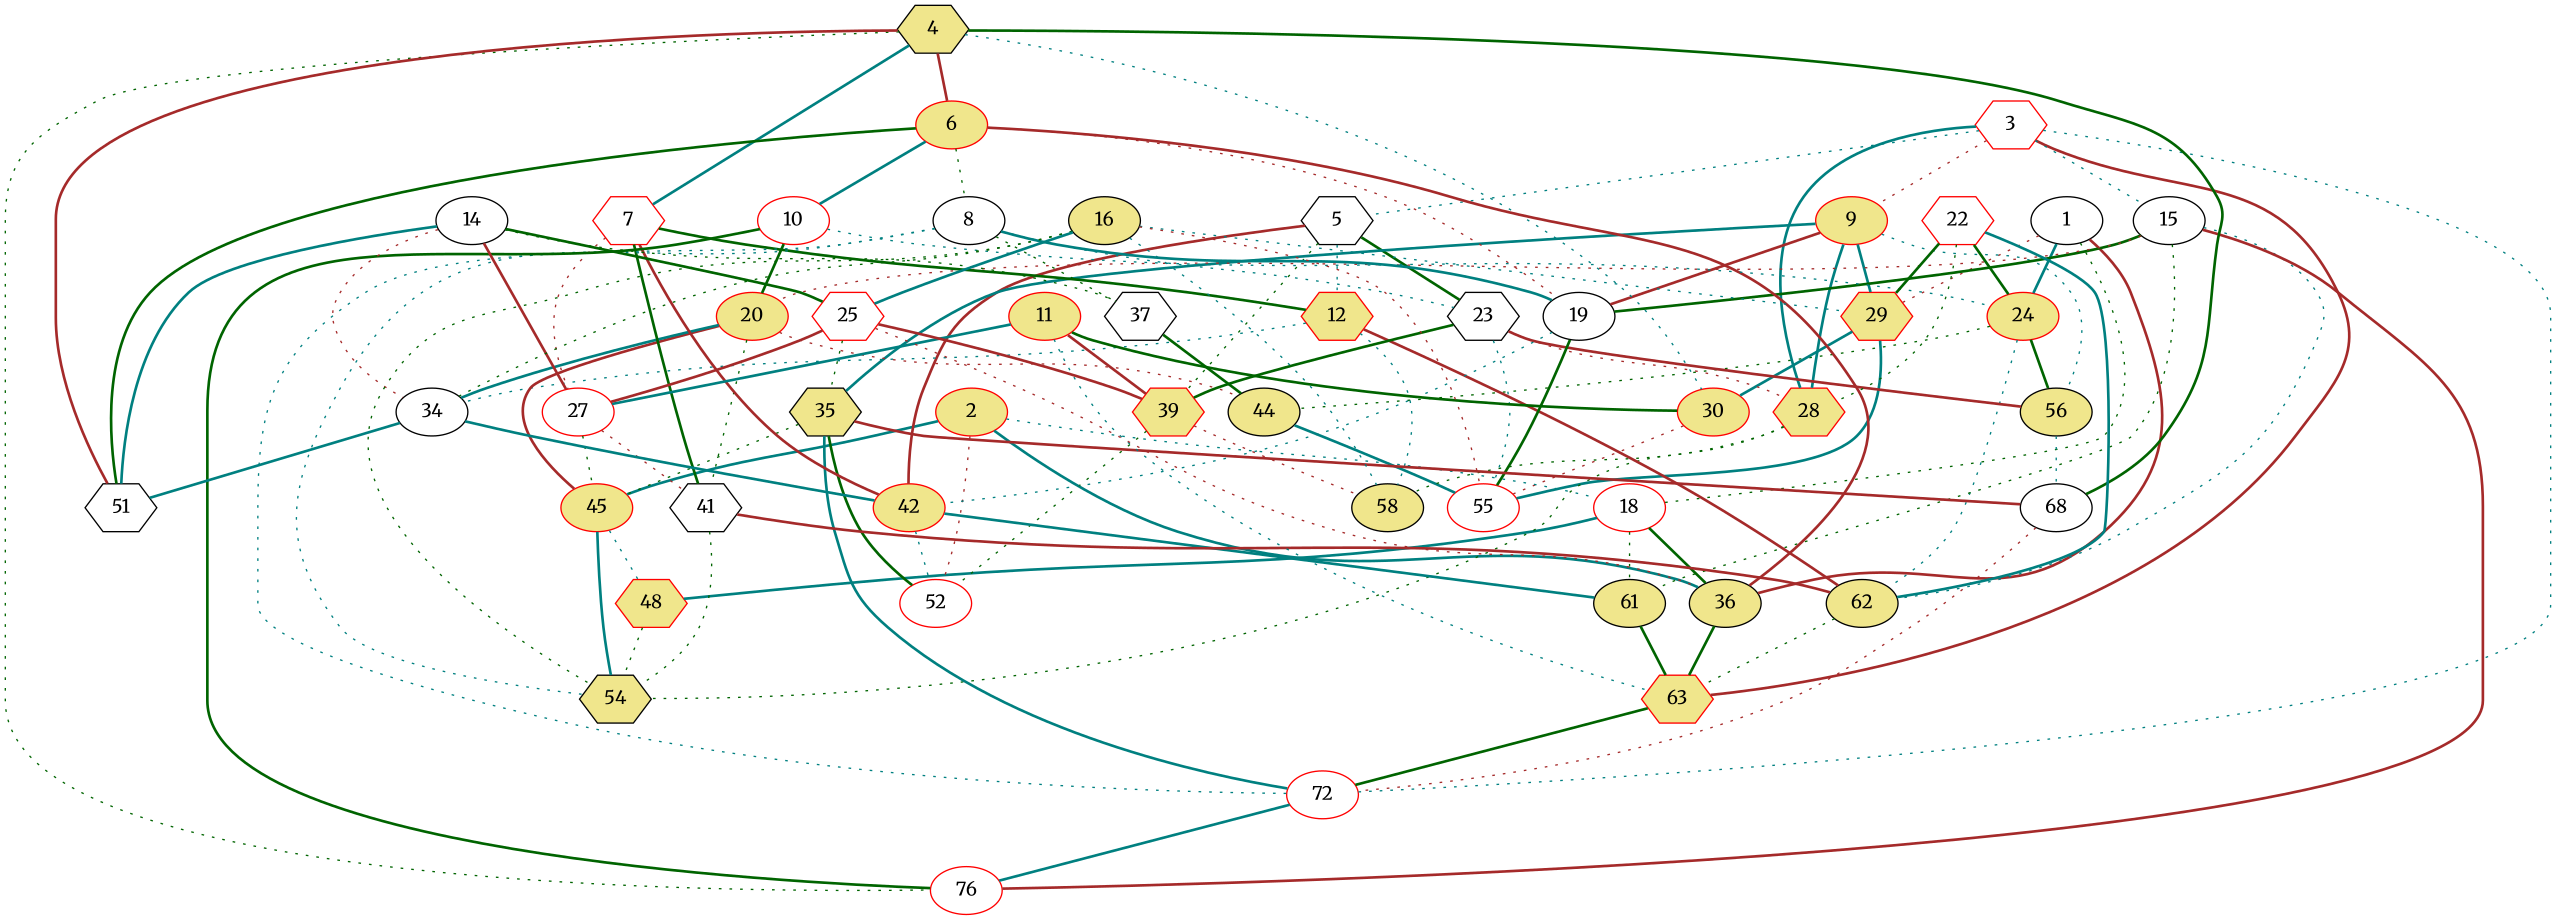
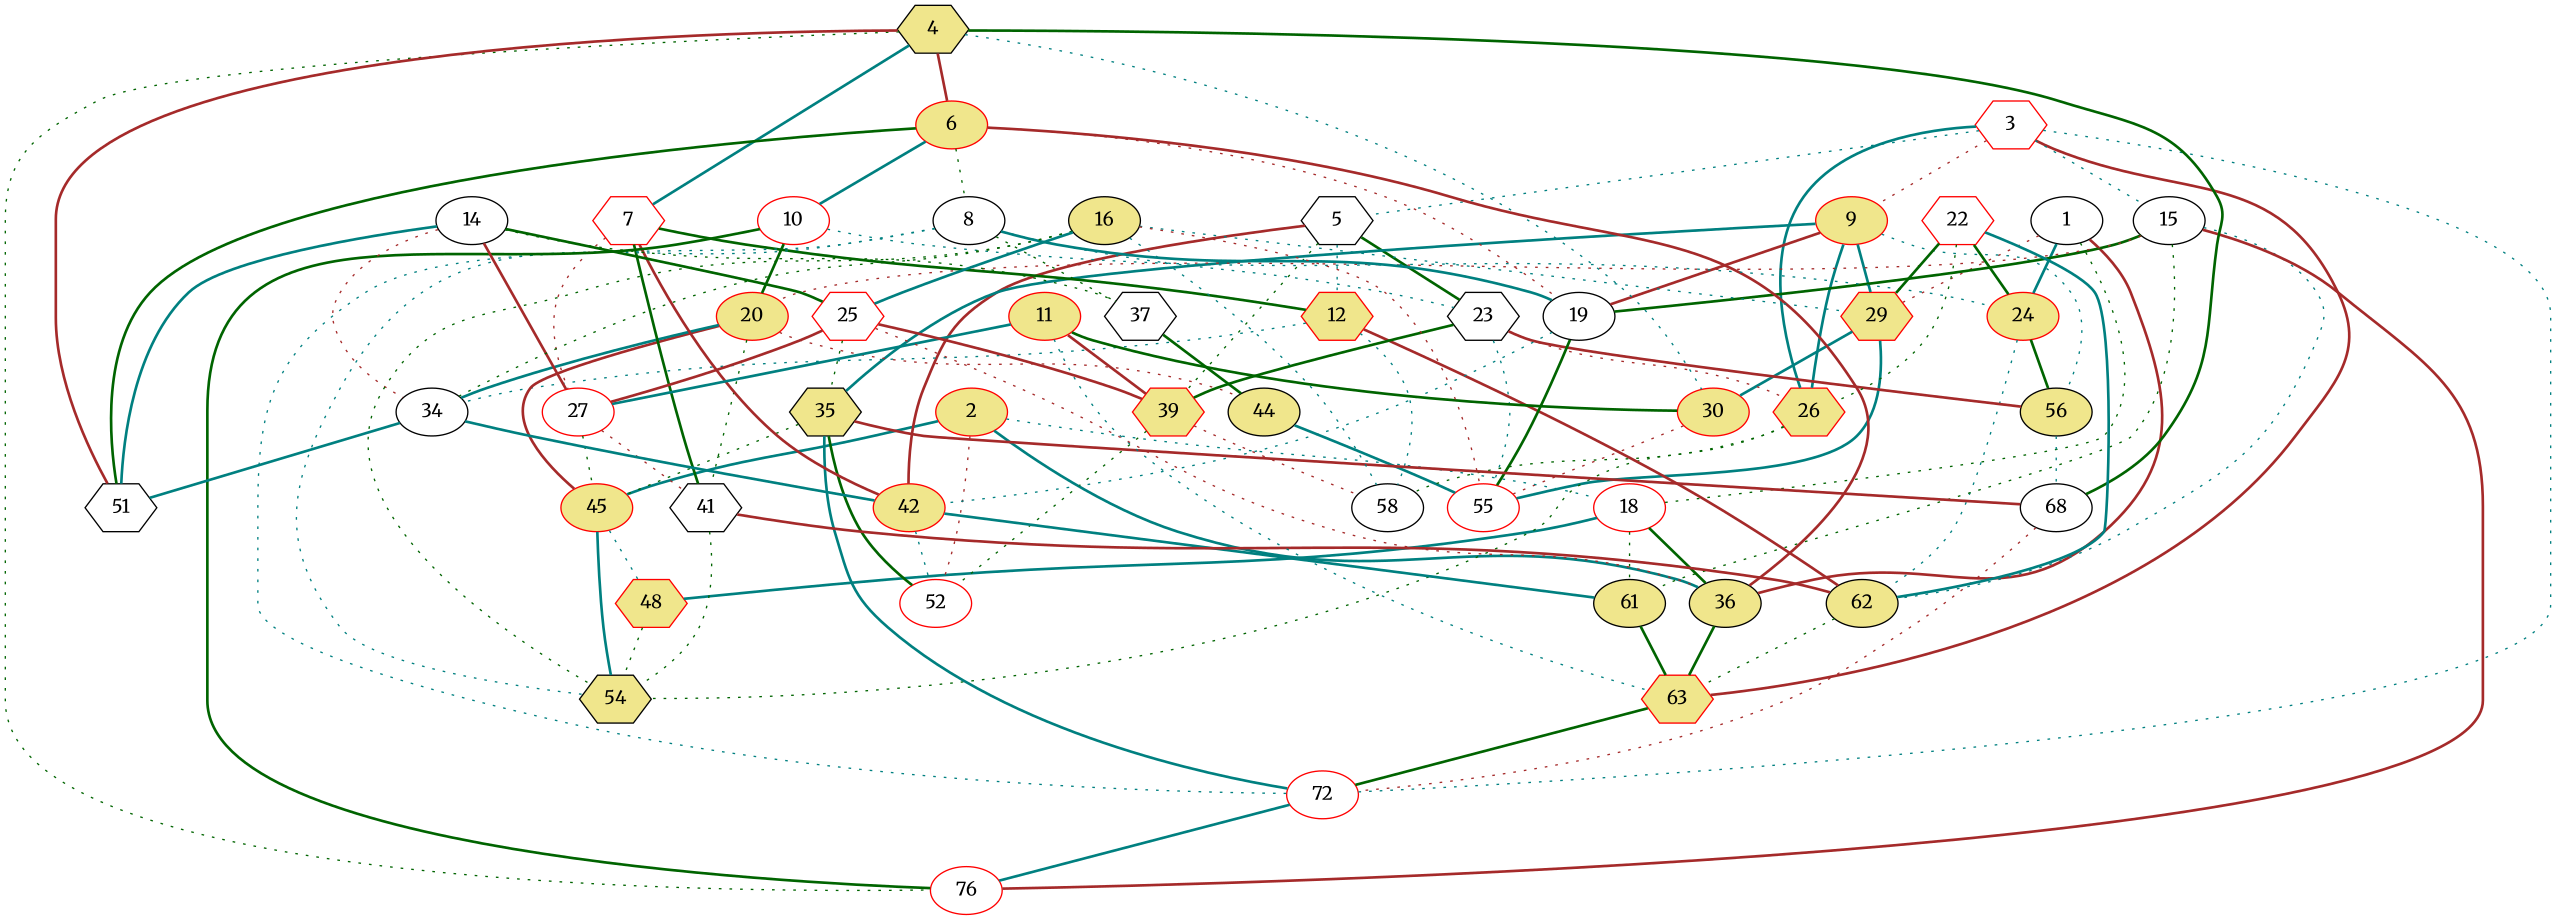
edge "24" -- "44": removed
node "28": label "28" -> "26"
node "58": fillcolor khaki -> white
